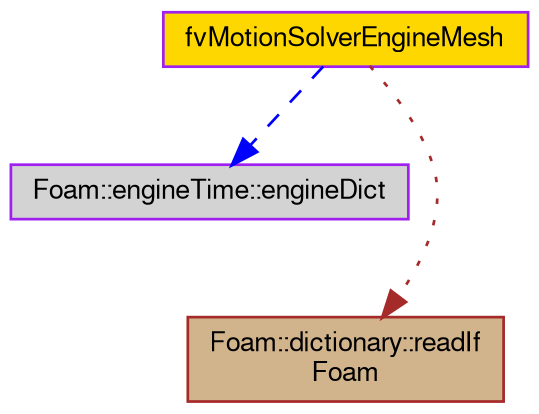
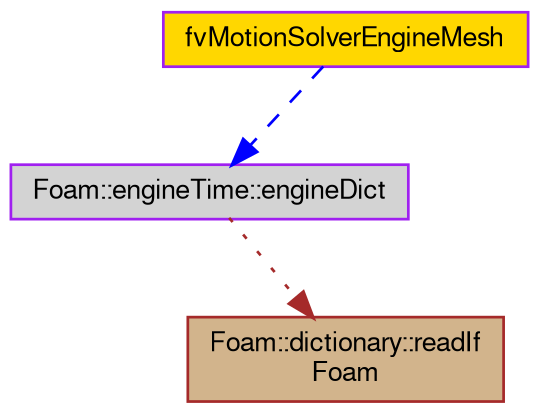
edge "fvMotionSolverEngineMesh" -> "Foam::dictionary::readIf Foam": now "Foam::engineTime::engineDict" -> "Foam::dictionary::readIf Foam"
